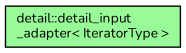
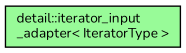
node "detail::detail_input _adapter< IteratorType >": label "detail::detail_input _adapter< IteratorType >" -> "detail::iterator_input _adapter< IteratorType >"
